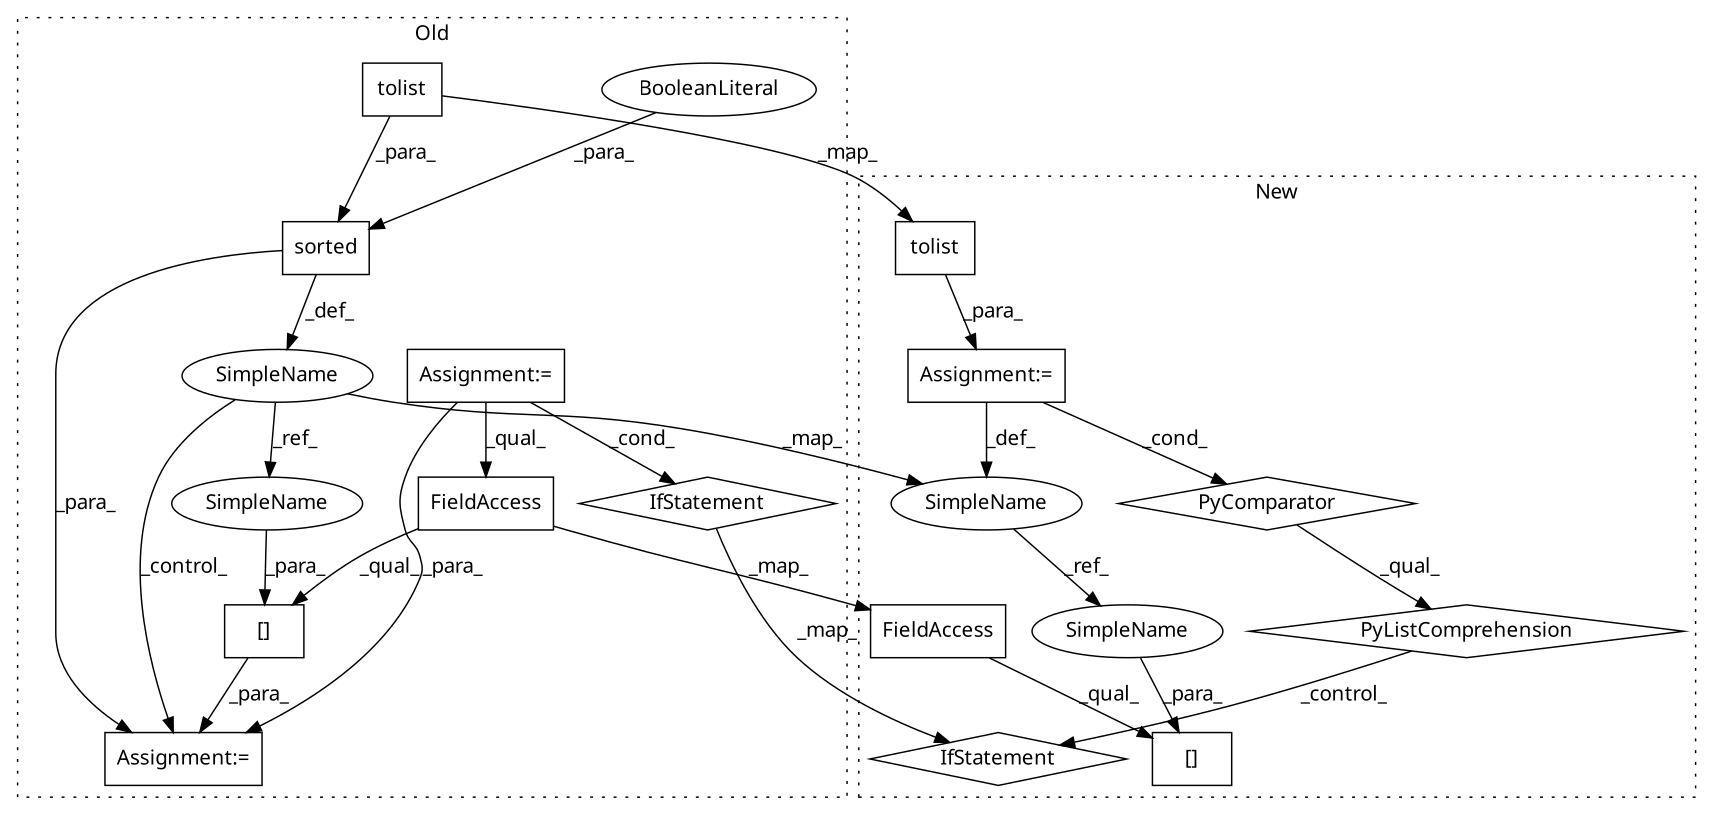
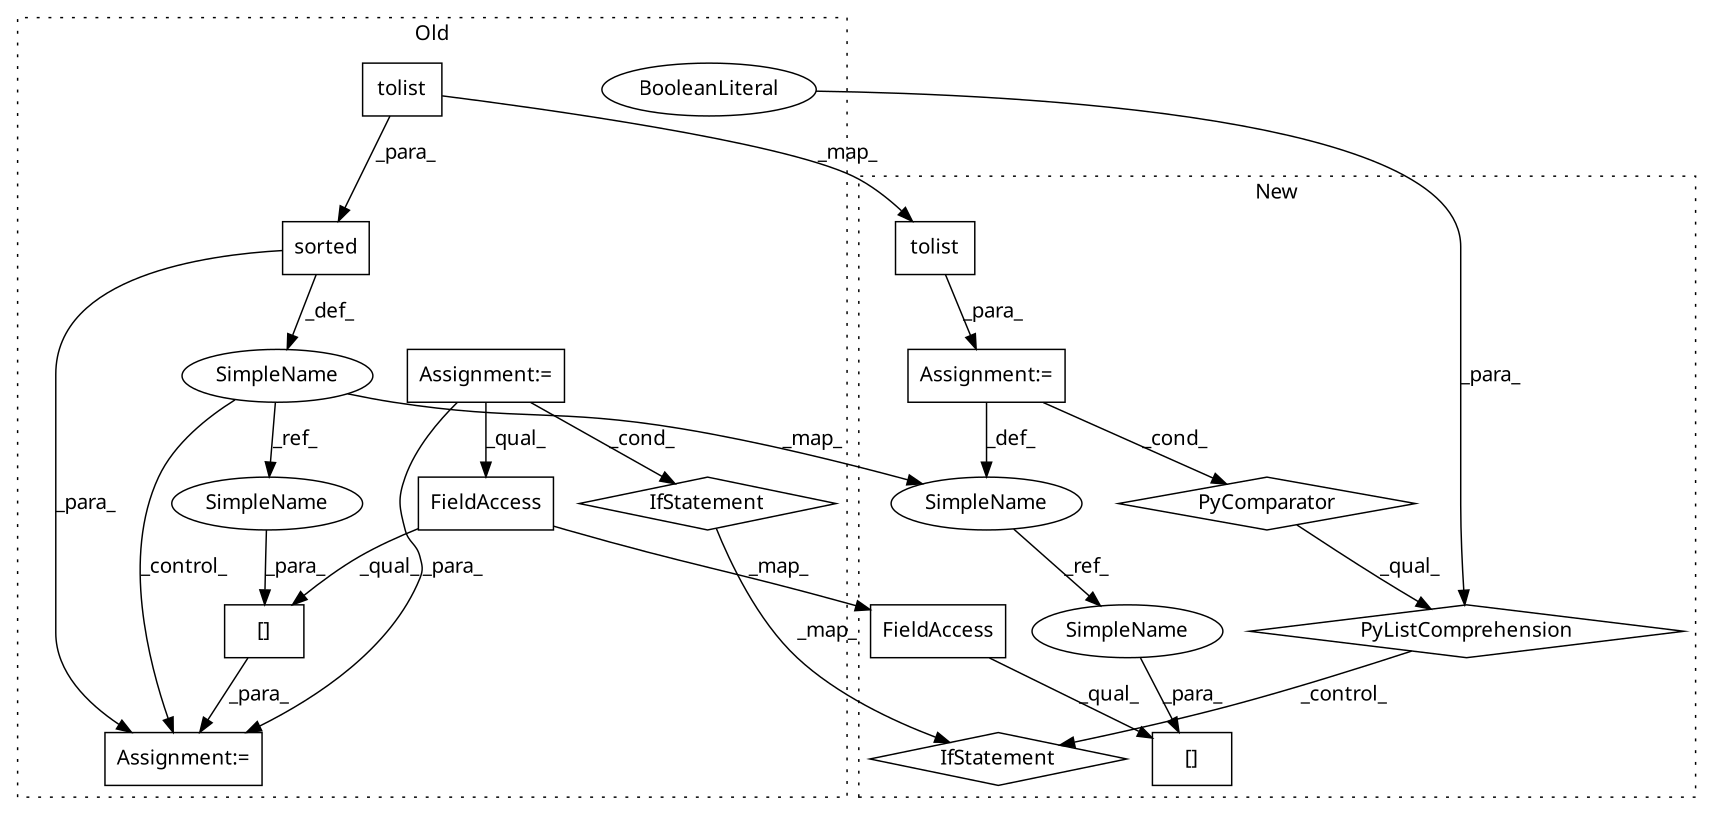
edge "BooleanLiteral" -> "sorted": now "BooleanLiteral" -> "PyListComprehension"
